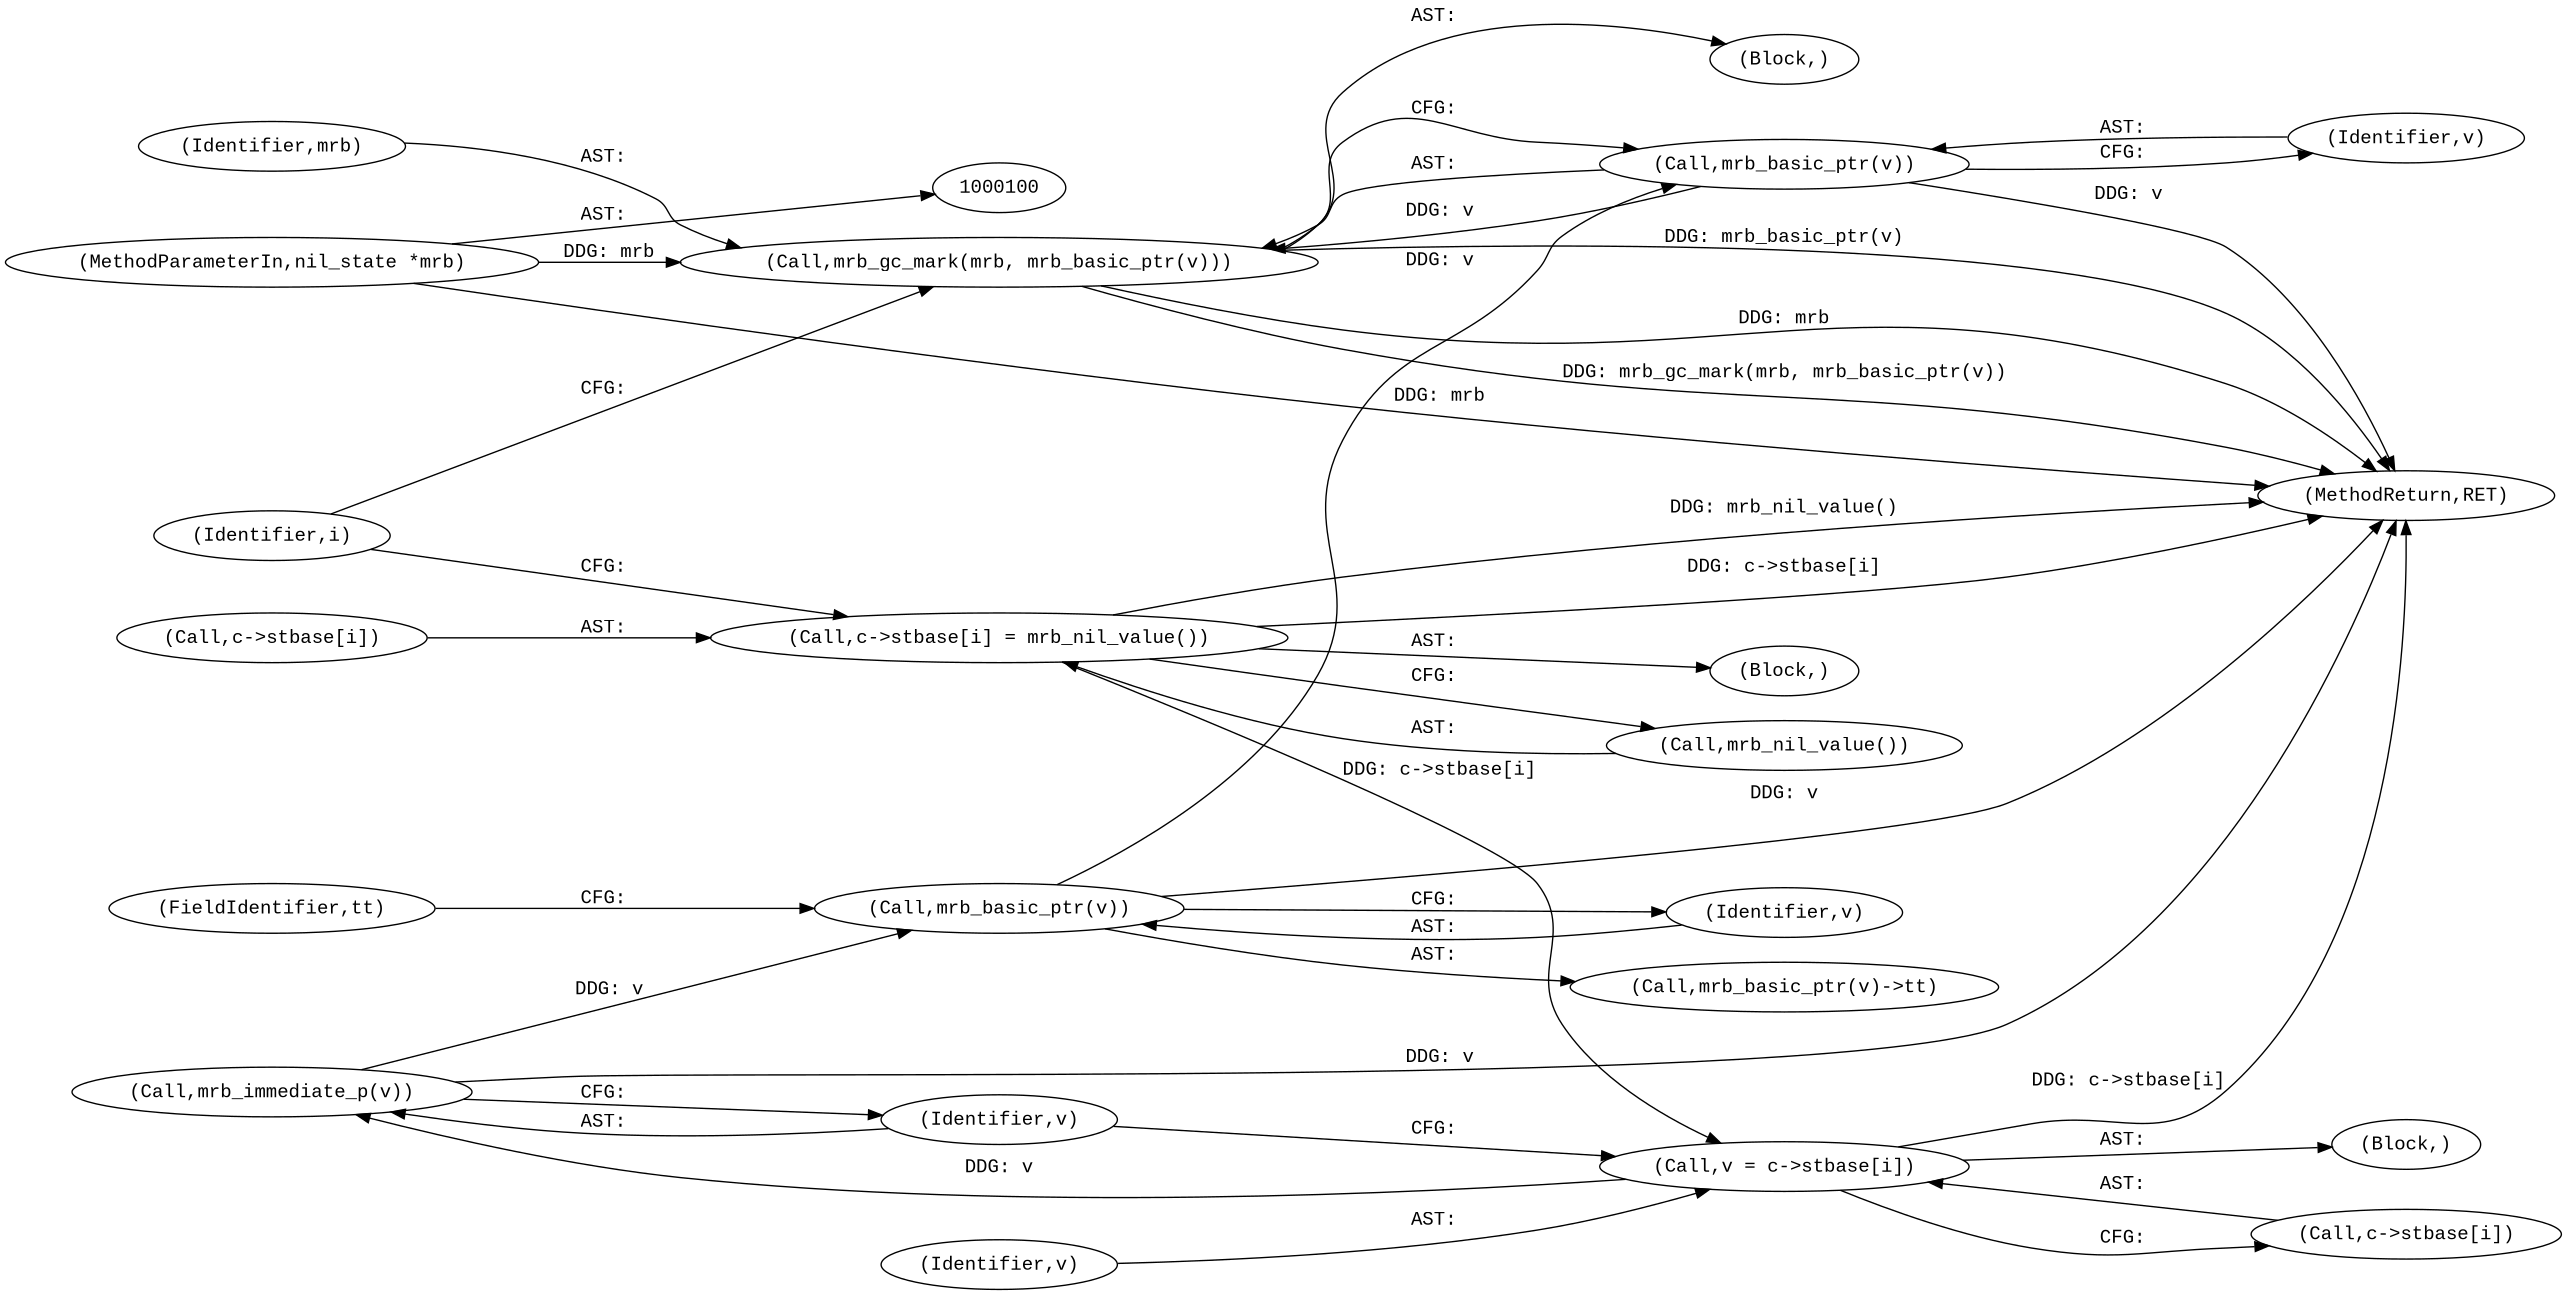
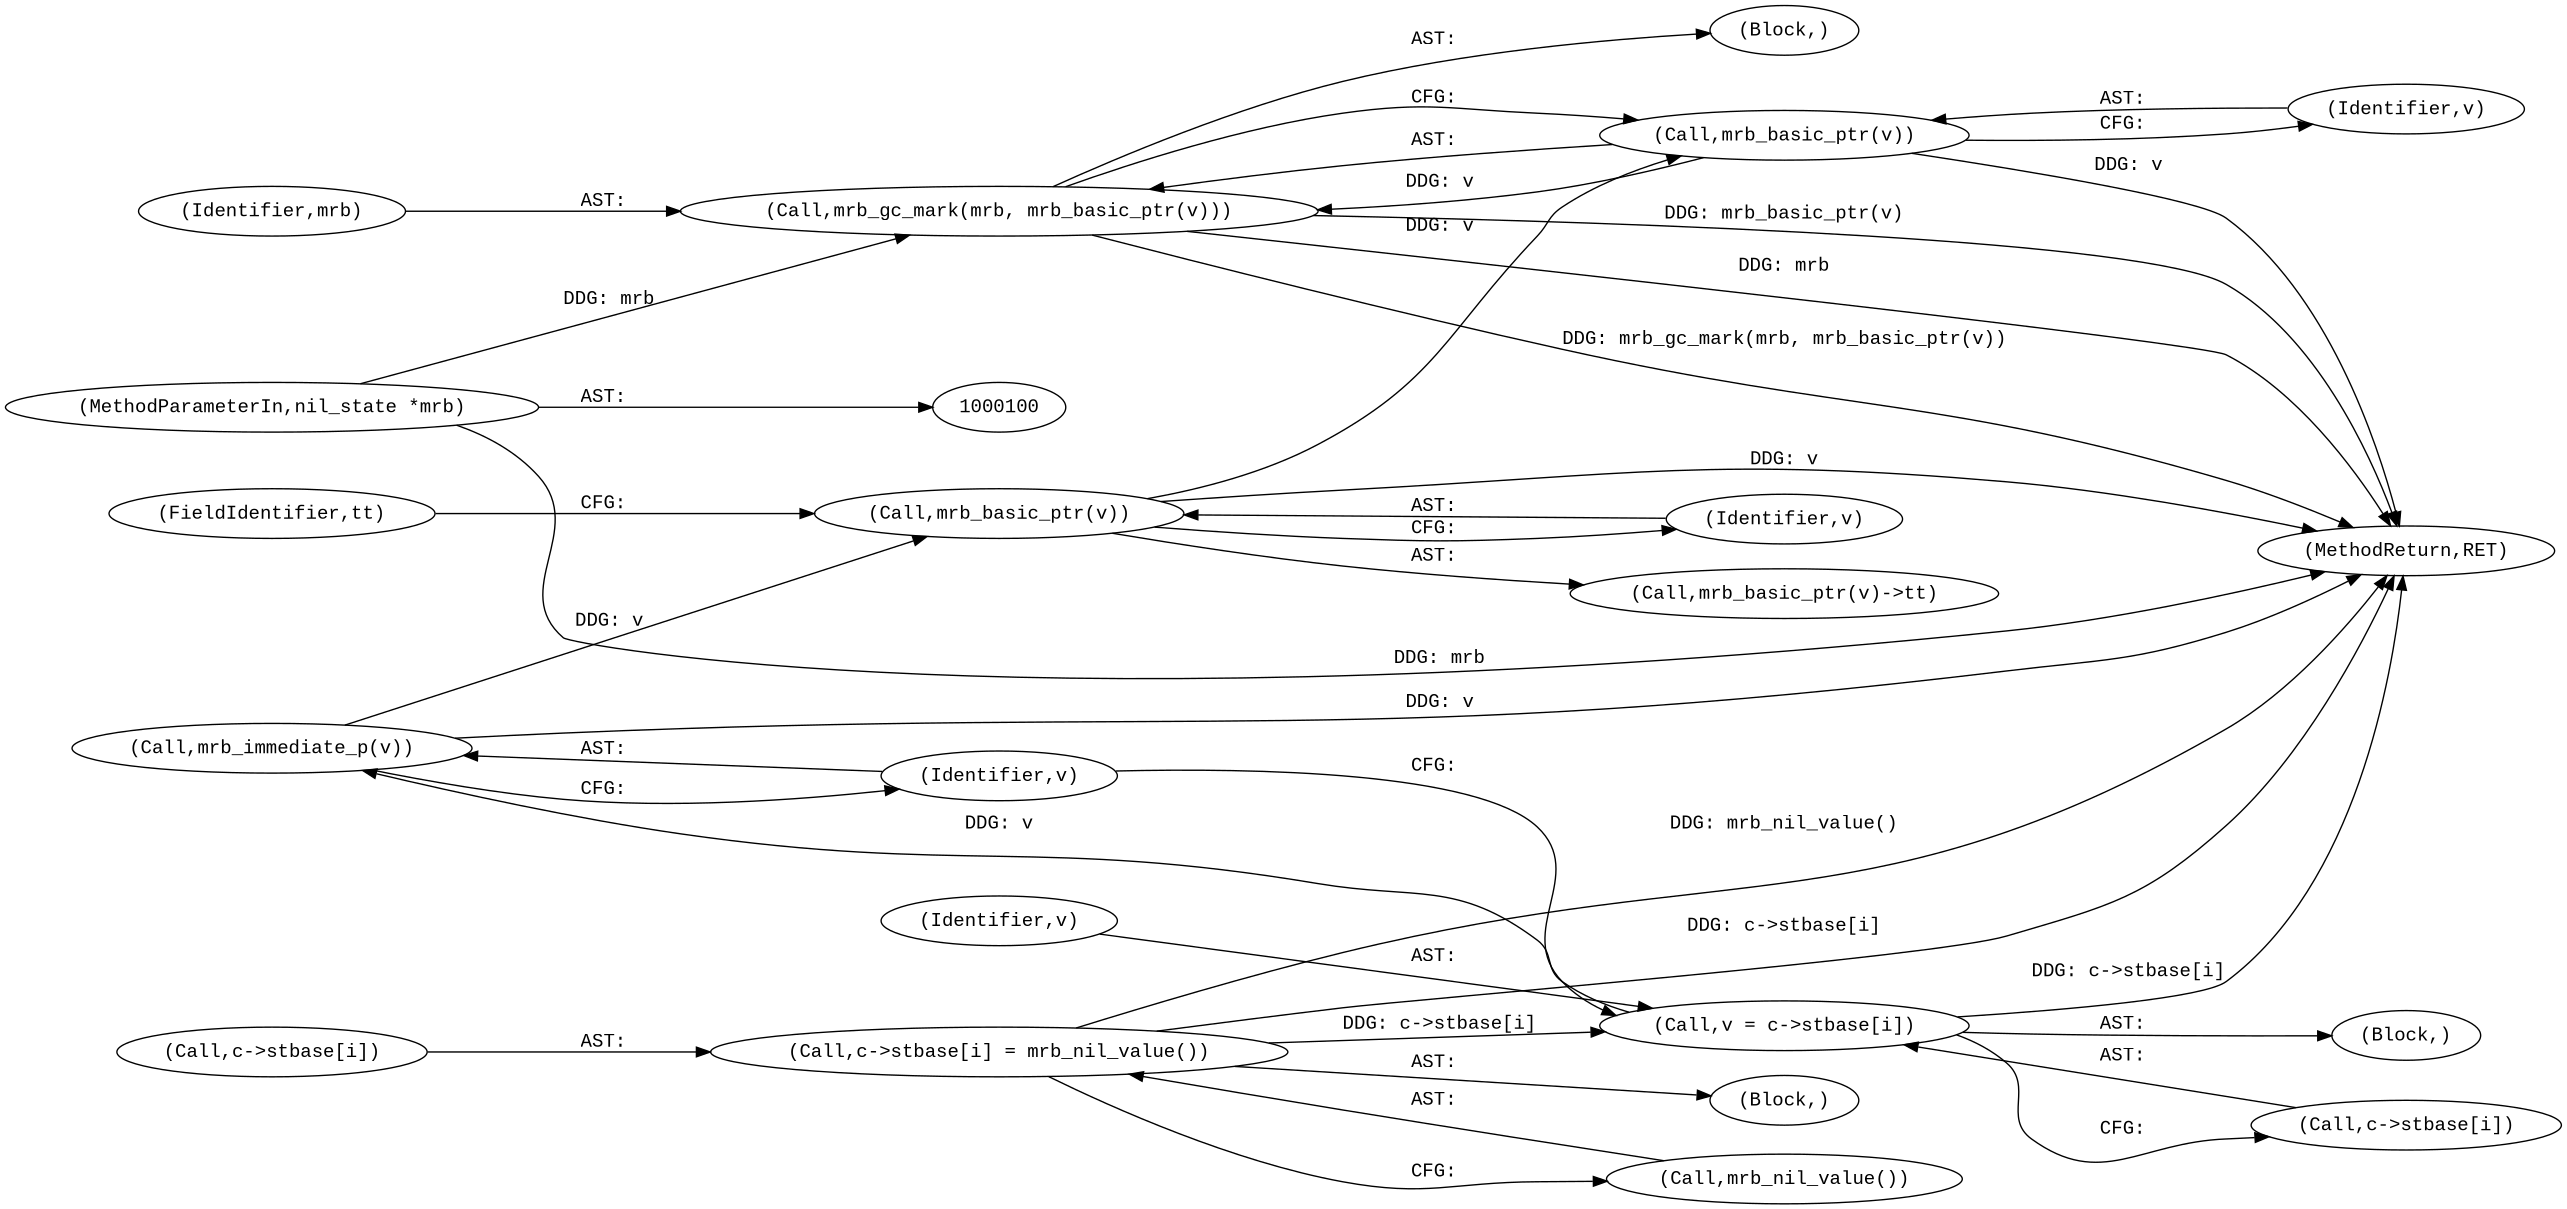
node "(Identifier,i)": removed
